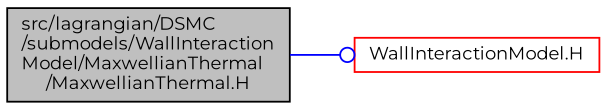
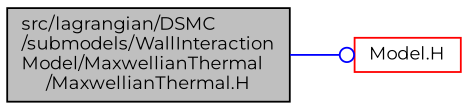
node "WallInteractionModel.H": label "WallInteractionModel.H" -> "Model.H"
